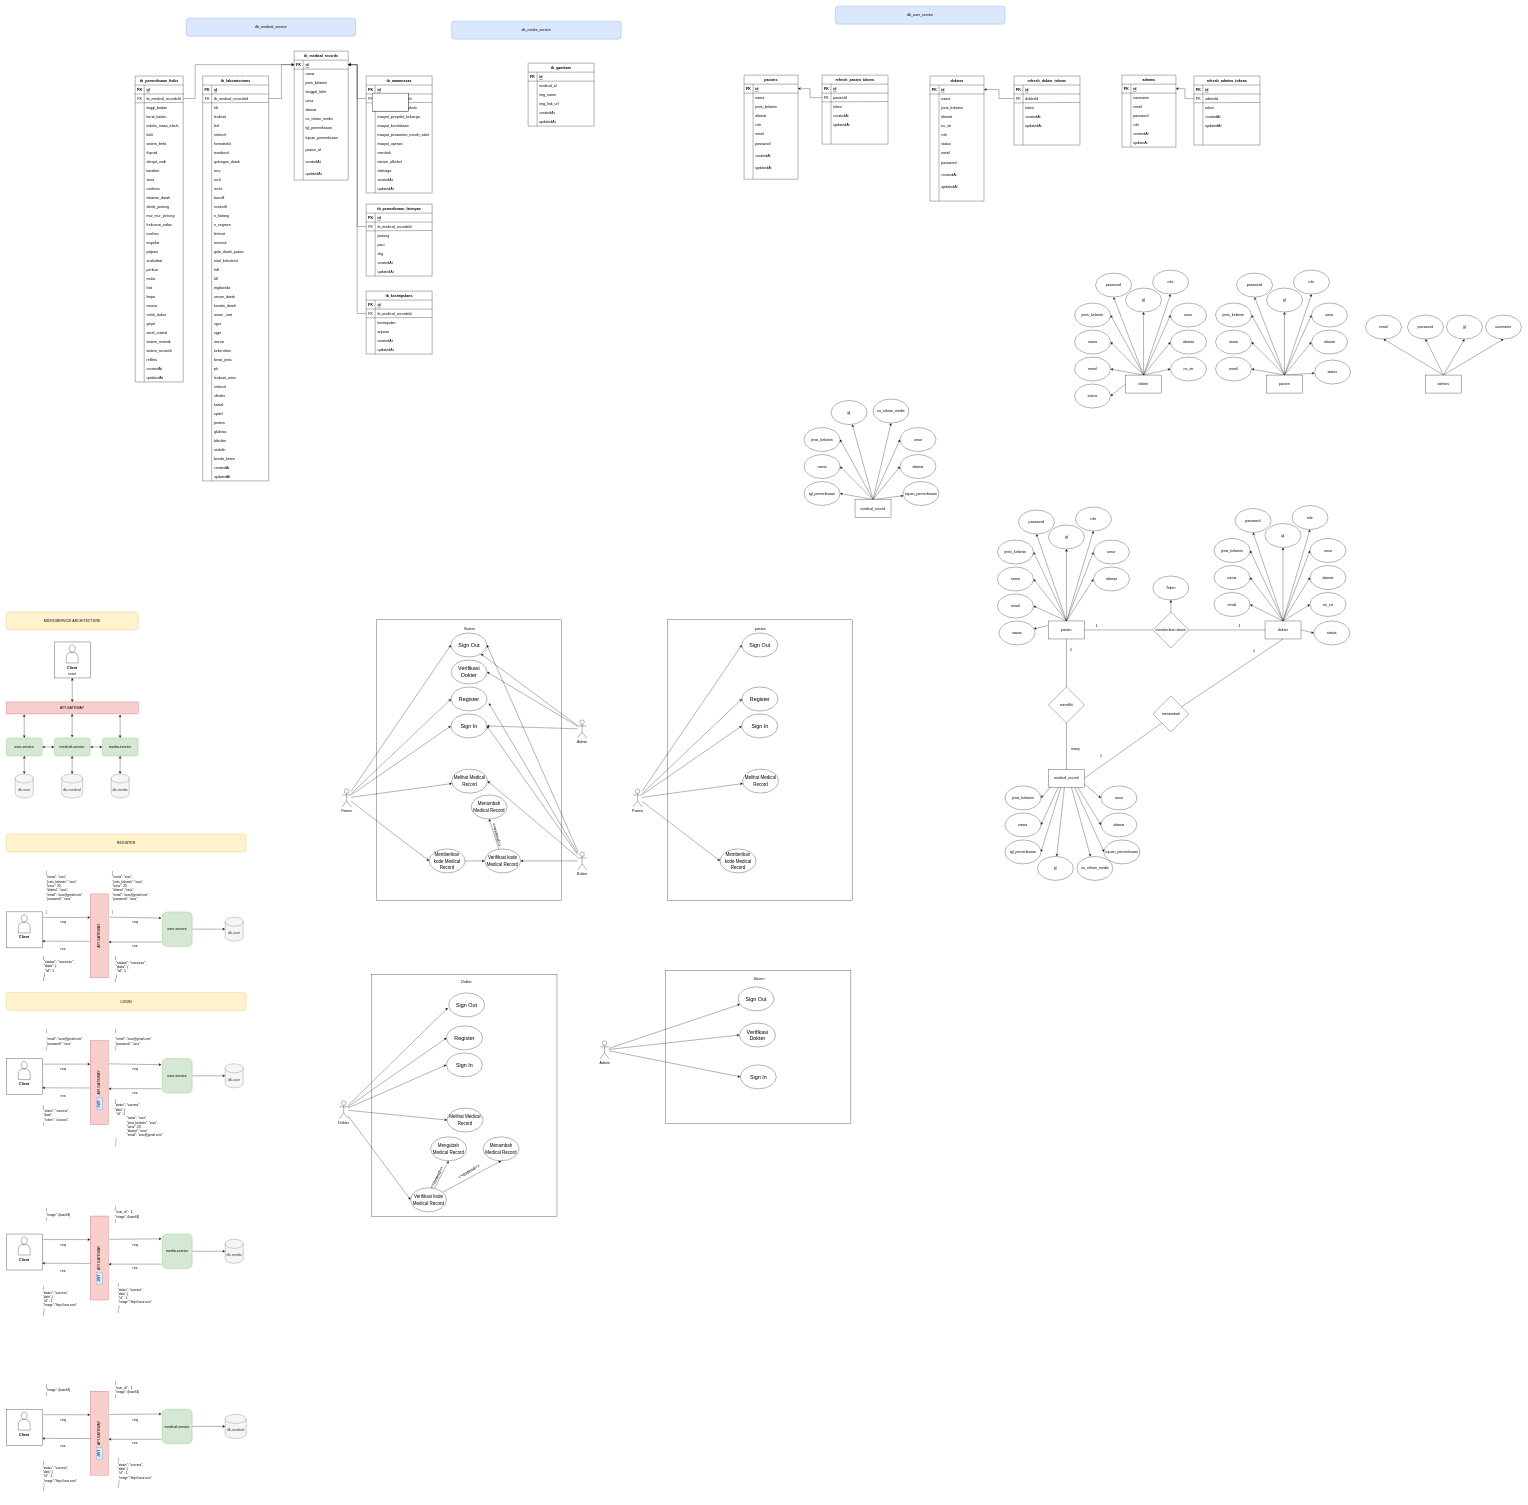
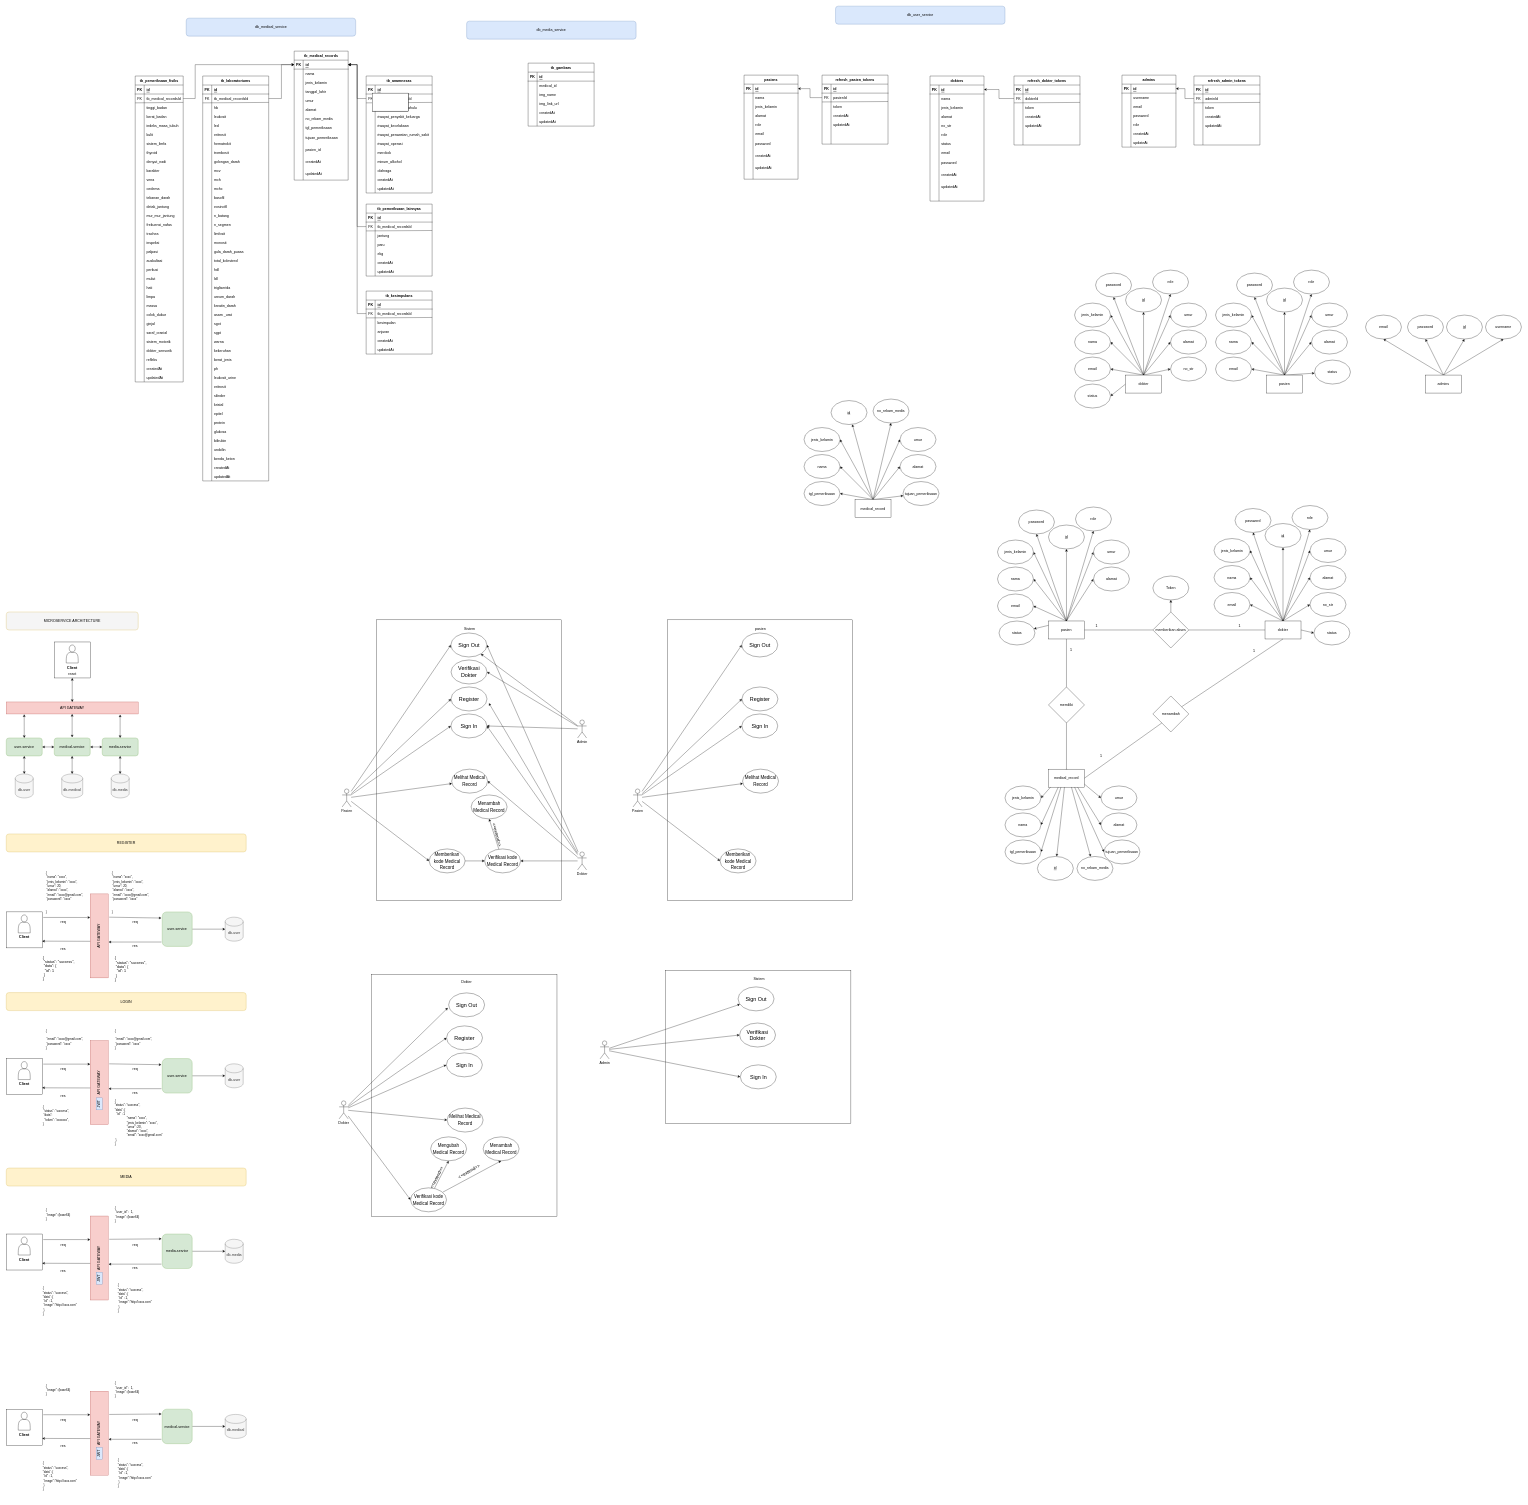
node "db_media_service": moved (536, 30) -> (551, 30)
node "refresh_admins_tokens": label "refresh_admins_tokens" -> "refresh_admin_tokens"
node "sistem_sensorik": label "sistem_sensorik" -> "dokter_sensorik"
node "MICROSERVICE ARCHITECTURE": fillcolor #fff2cc -> #f5f5f5
node "many": removed
node "MEDIA": added
